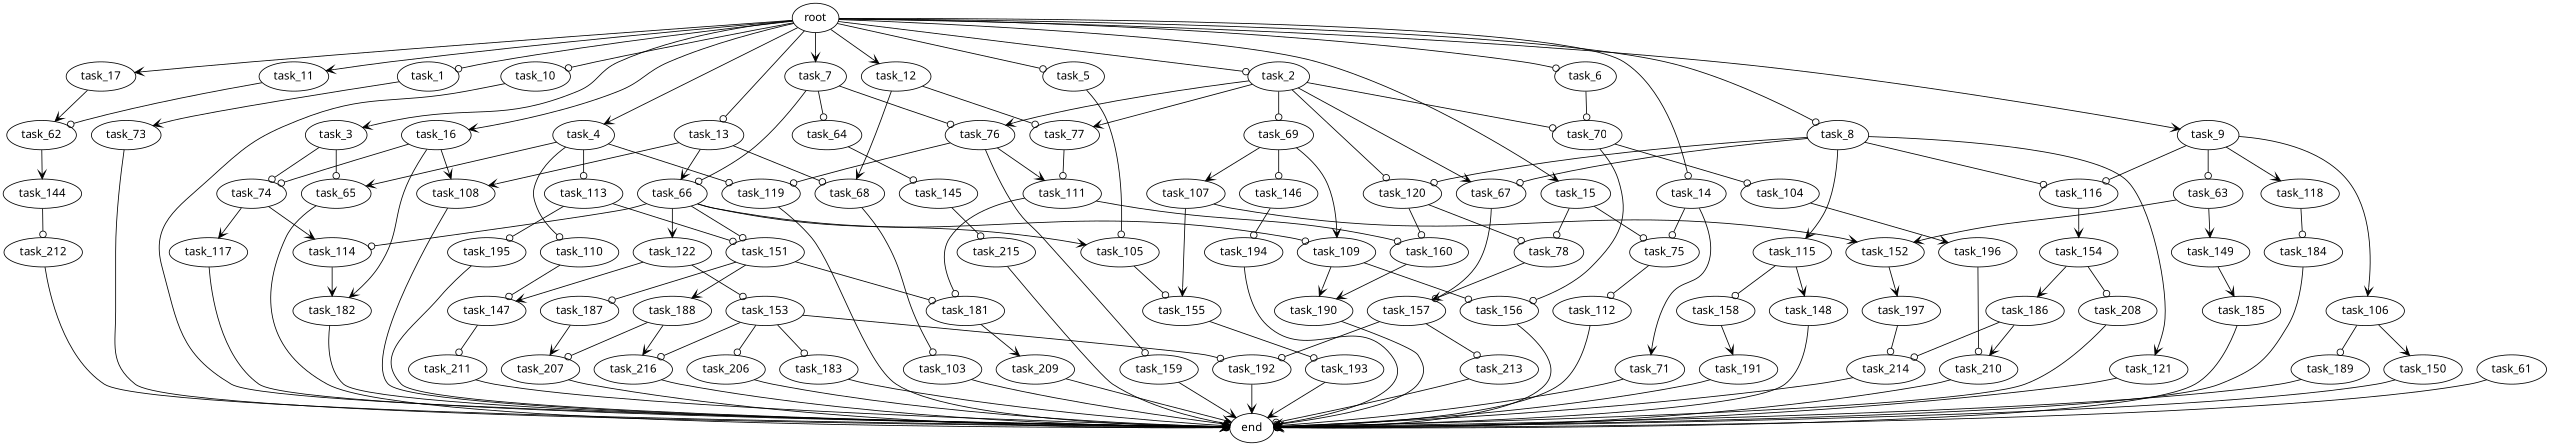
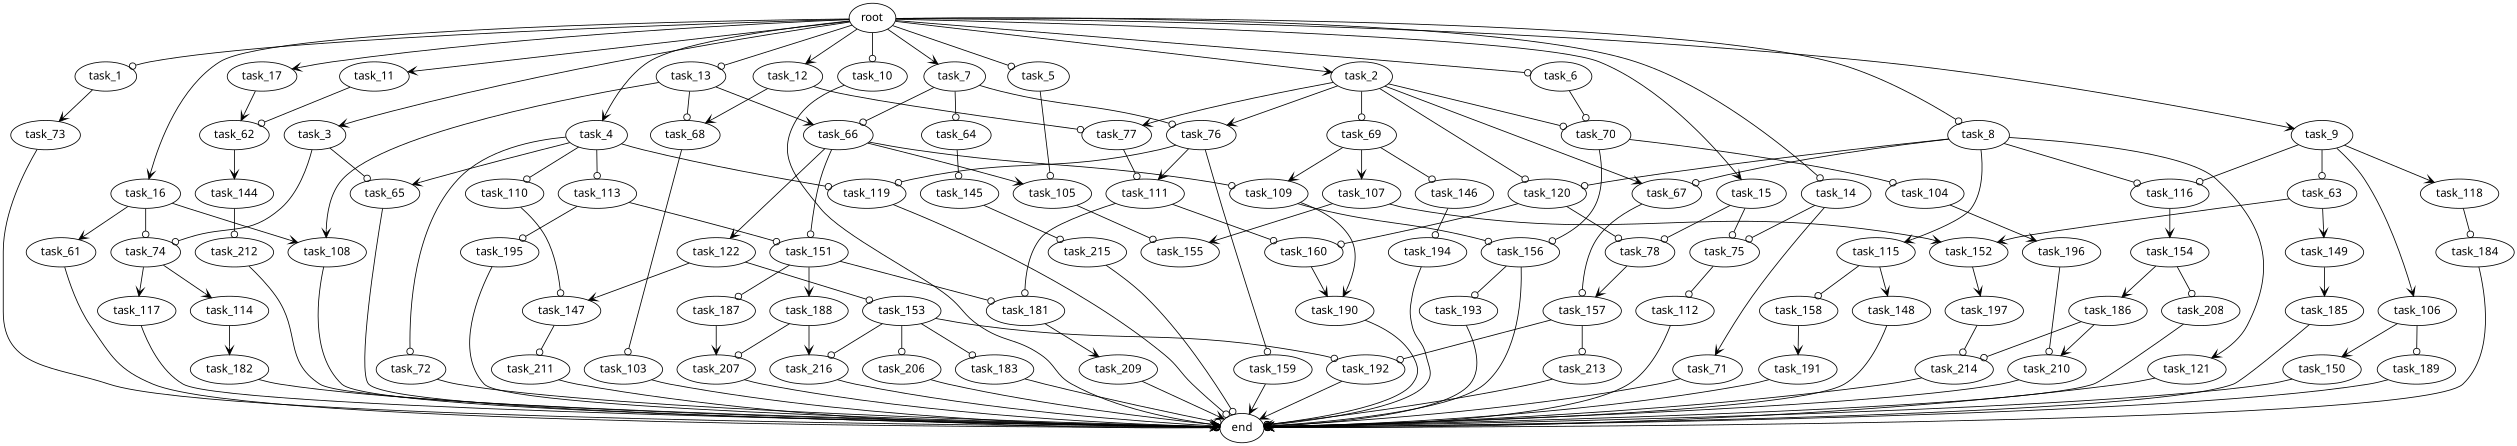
edge "root" -> "task_2": arrowhead odot -> vee
edge "task_16" -> "task_182": now "task_16" -> "task_61"
edge "task_66" -> "task_114": removed
edge "task_155" -> "task_193": now "task_156" -> "task_193"
node "task_72": added
